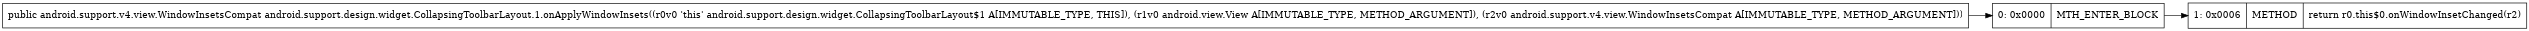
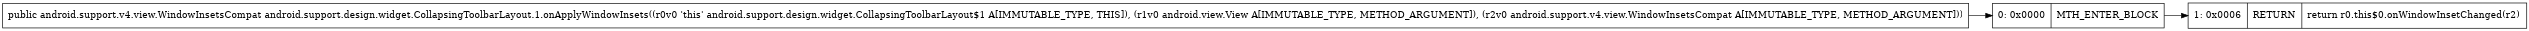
node "1: 0x0006": text "METHOD" -> "RETURN"
